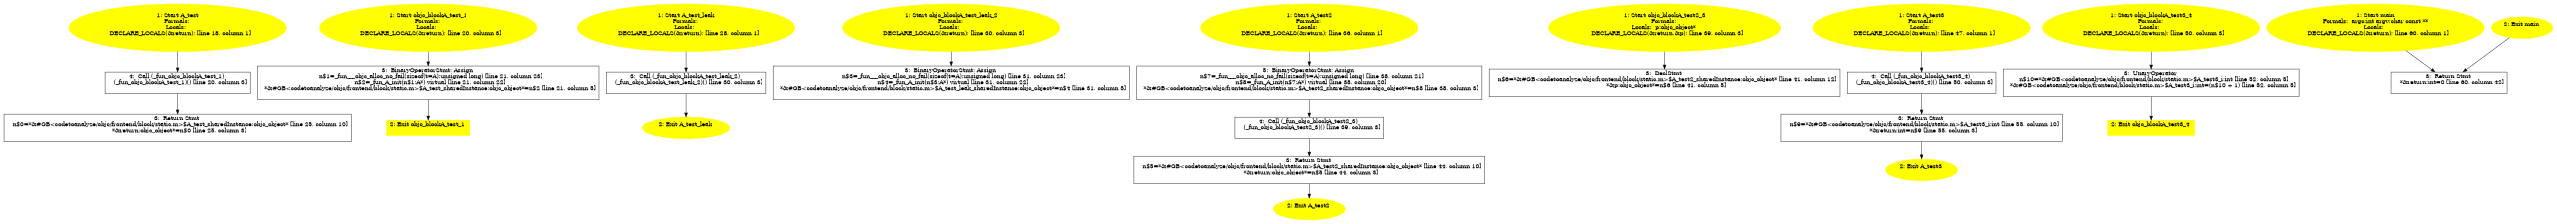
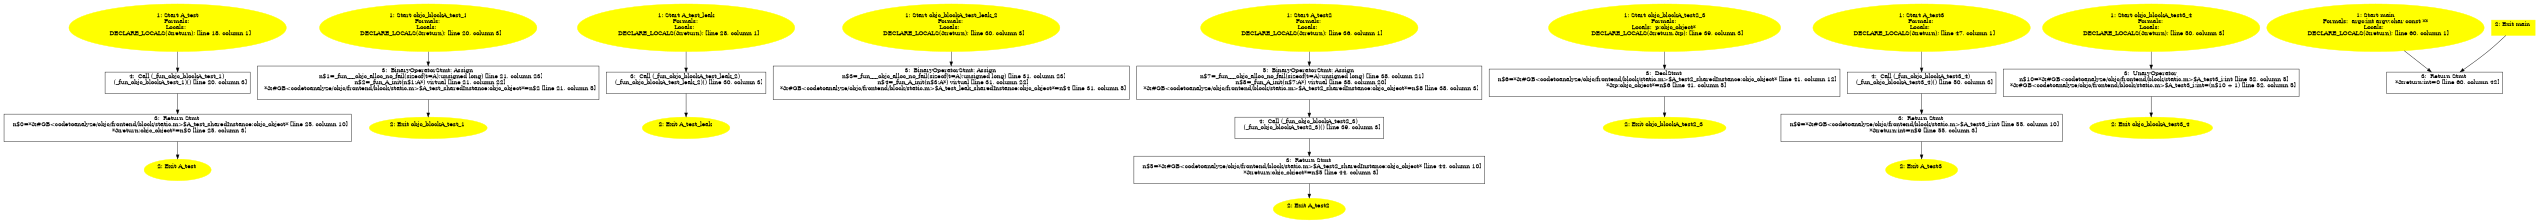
node "2: Exit main": shape ellipse -> box
node "2: Exit objc_blockA_test_1": shape box -> ellipse
node "2: Exit objc_blockA_test2_3": added
node "2: Exit objc_blockA_test3_4": shape box -> ellipse
node "2: Exit A_test": added
